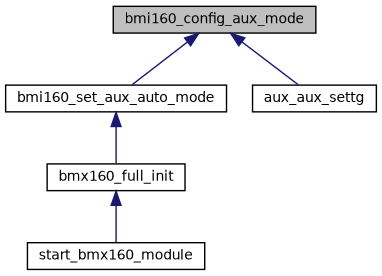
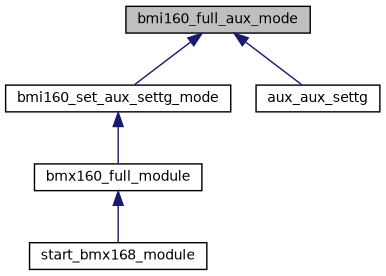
node "bmi160_config_aux_mode": label "bmi160_config_aux_mode" -> "bmi160_full_aux_mode"
node "bmi160_set_aux_auto_mode": label "bmi160_set_aux_auto_mode" -> "bmi160_set_aux_settg_mode"
node "bmx160_full_init": label "bmx160_full_init" -> "bmx160_full_module"
node "start_bmx160_module": label "start_bmx160_module" -> "start_bmx168_module"
